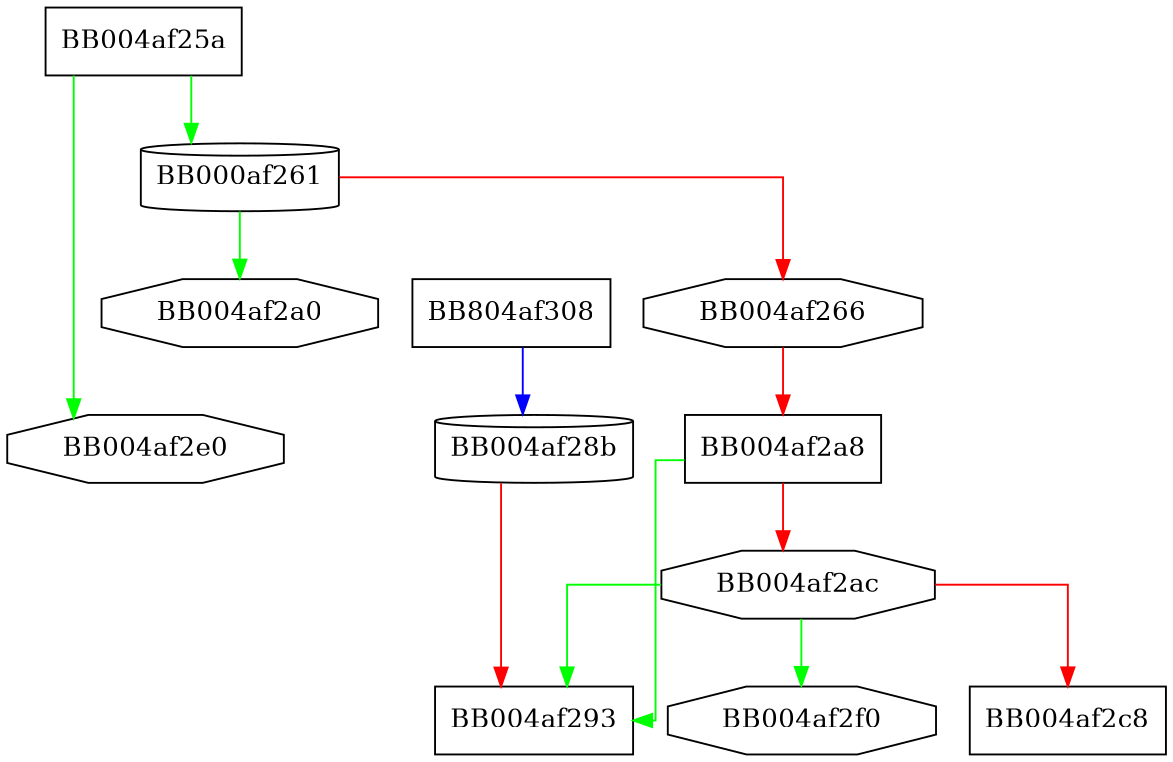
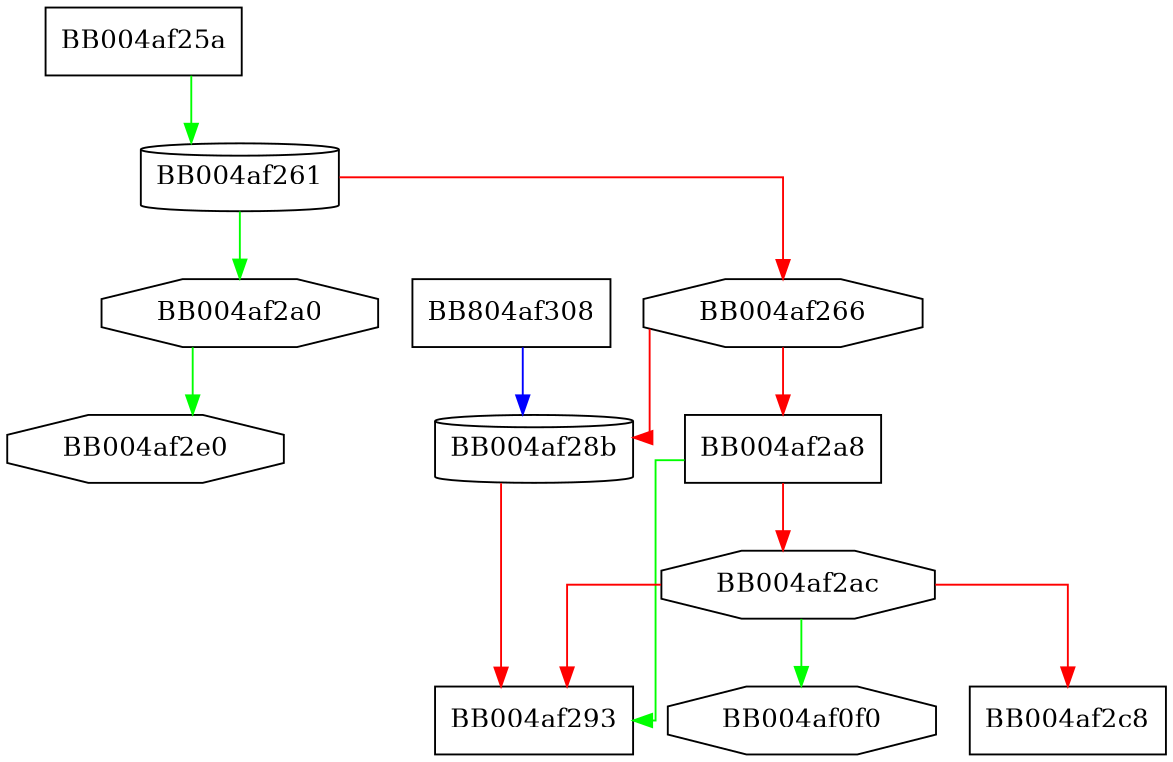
node "BB000af261": label "BB000af261" -> "BB004af261"
edge "BB004af25a" -> "BB004af2e0": now "BB004af2a0" -> "BB004af2e0"
edge "BB004af266" -> "BB004af28b": added
edge "BB004af2ac" -> "BB004af293": color green -> red
node "BB004af2f0": label "BB004af2f0" -> "BB004af0f0"
